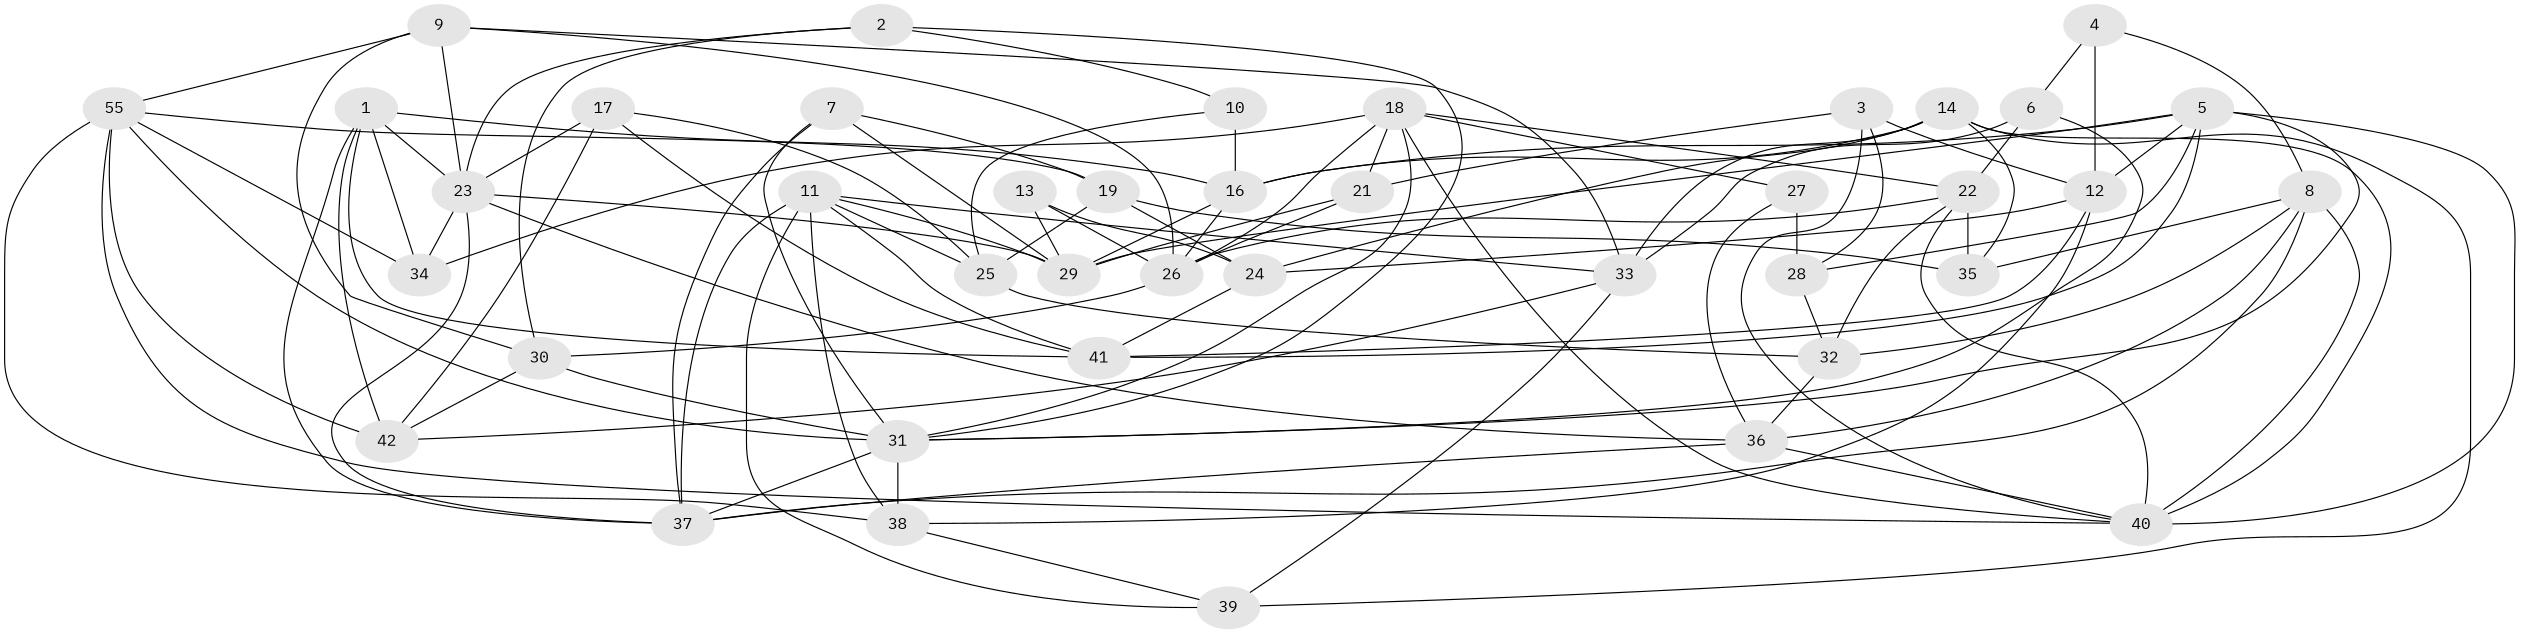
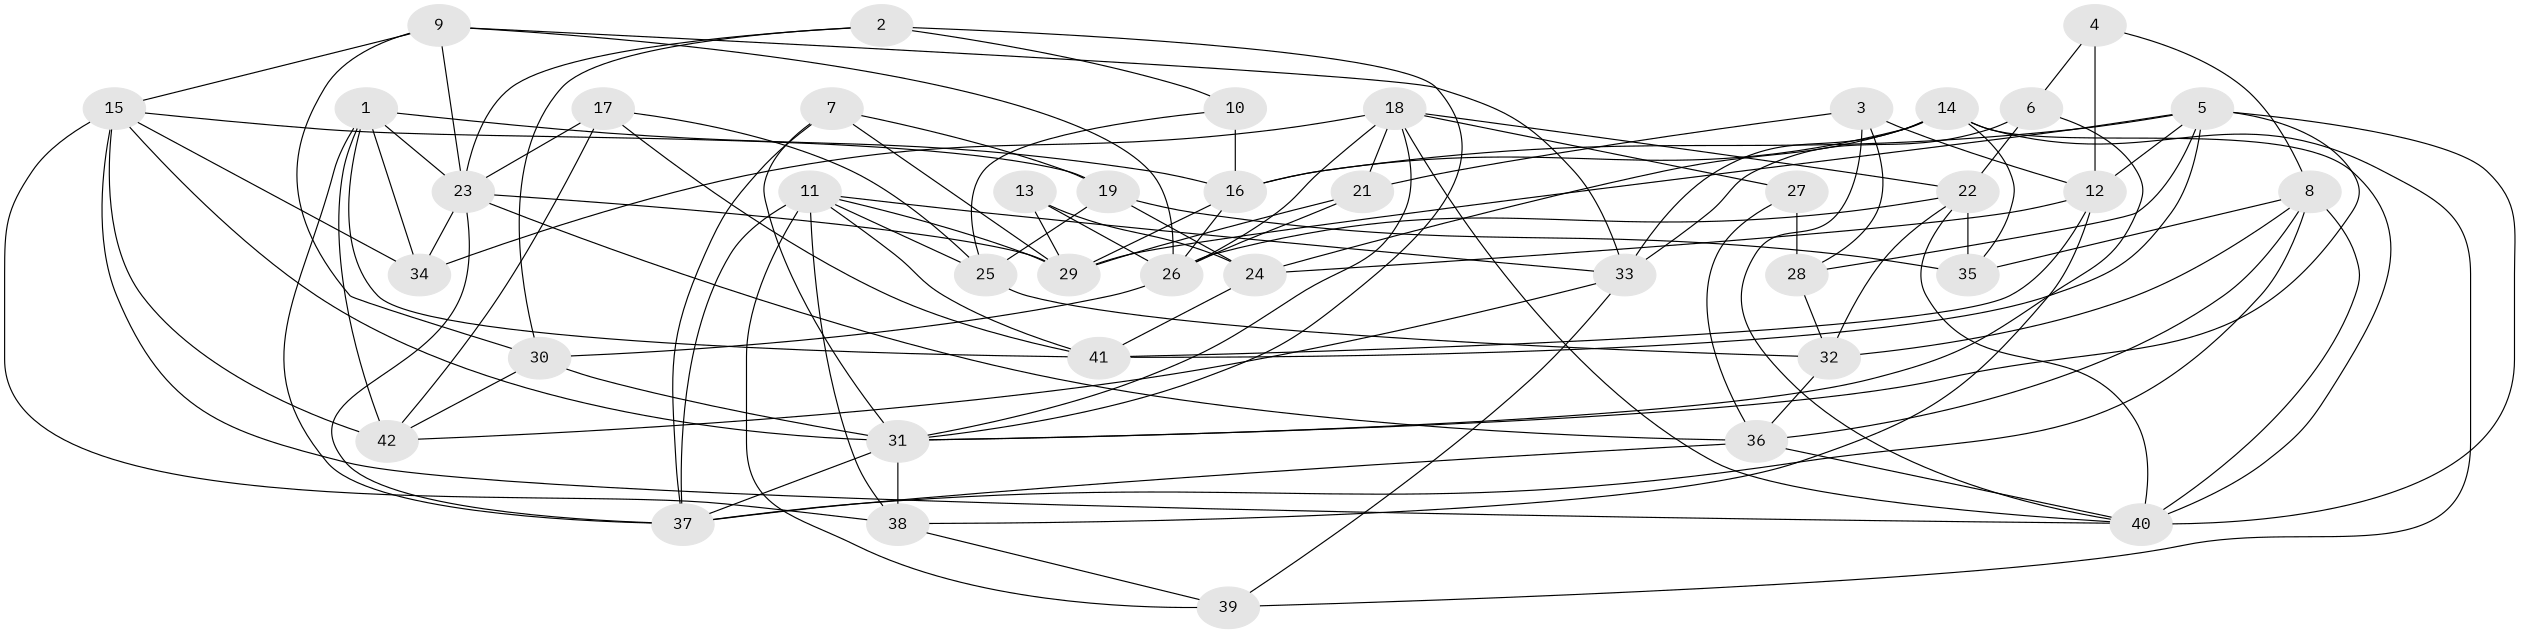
node "55": label "55" -> "15"
